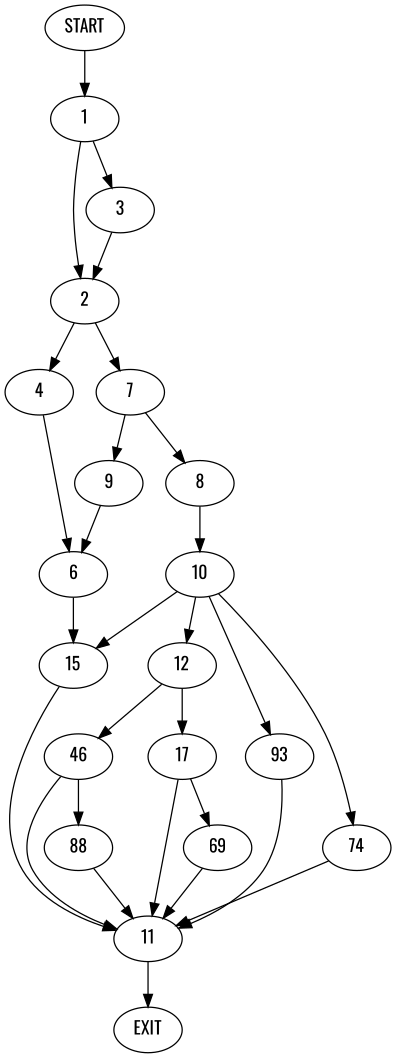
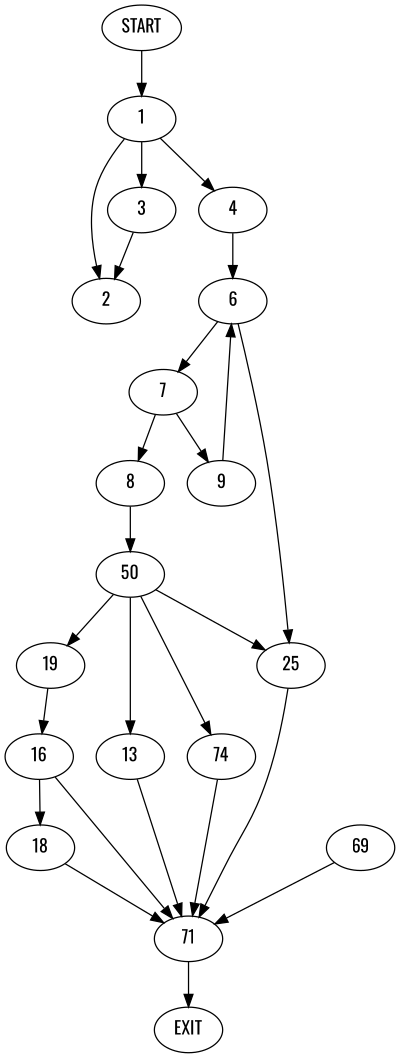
edge "2" -> "4": now "1" -> "4"
edge "2" -> "7": now "6" -> "7"
node "10": label "10" -> "50"
node "15": label "15" -> "25"
node "12": label "12" -> "19"
node "46": label "46" -> "16"
node "17": removed
node "93": label "93" -> "13"
node "88": label "88" -> "18"
node "11": label "11" -> "71"
